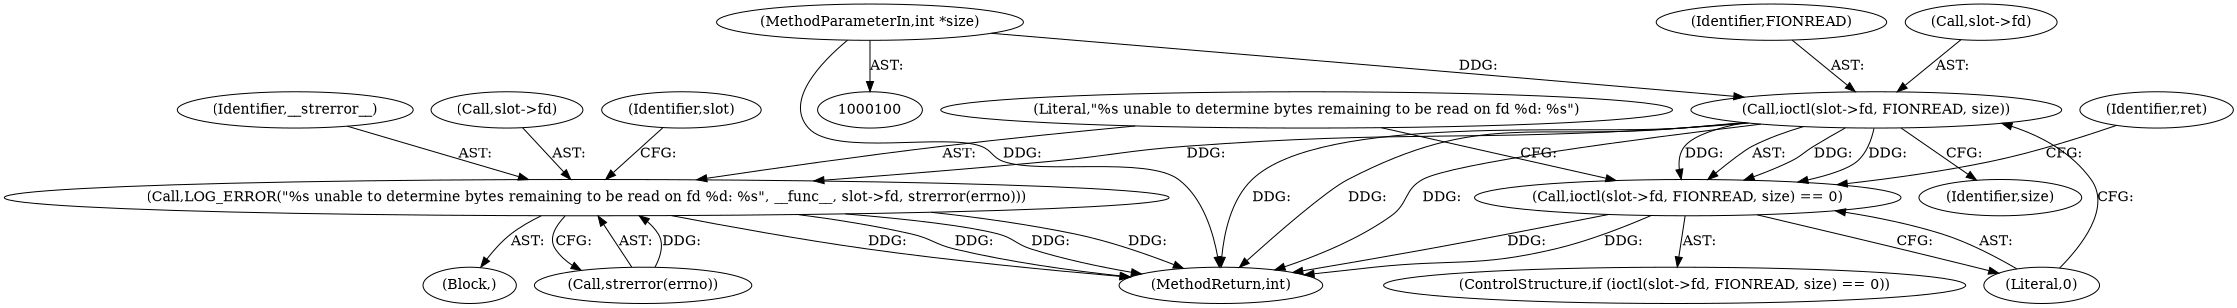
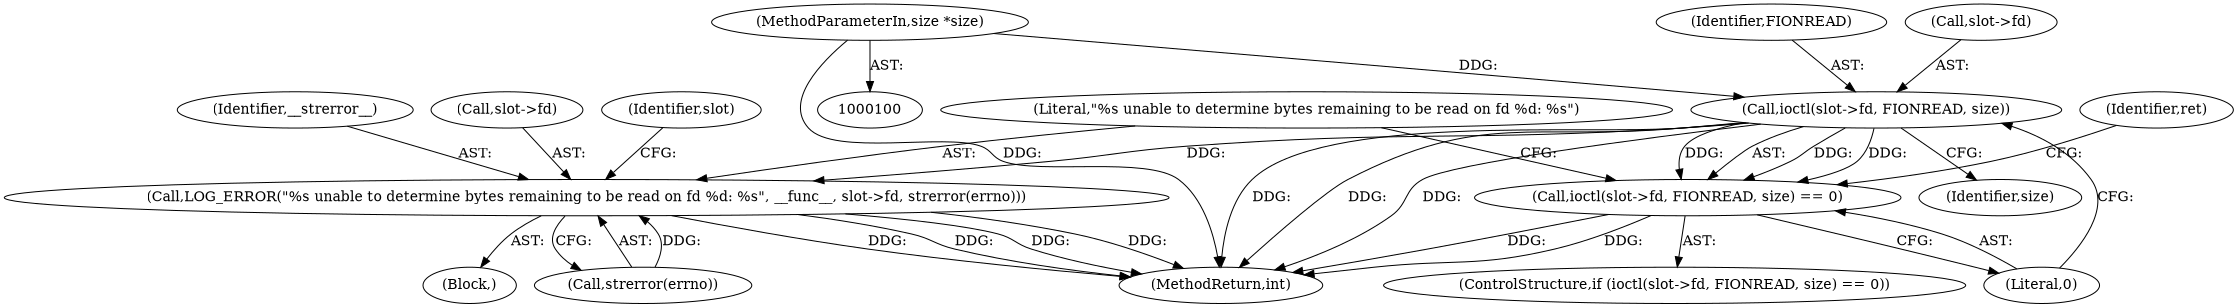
node "(MethodParameterIn,int *size)": label "(MethodParameterIn,int *size)" -> "(MethodParameterIn,size *size)"
